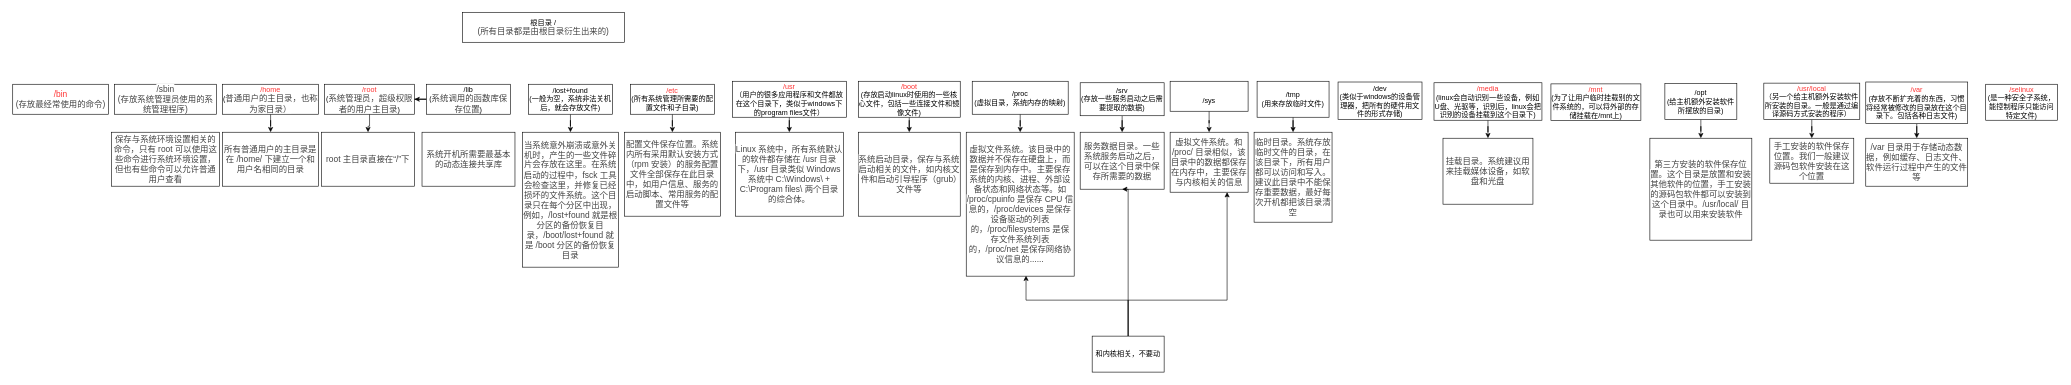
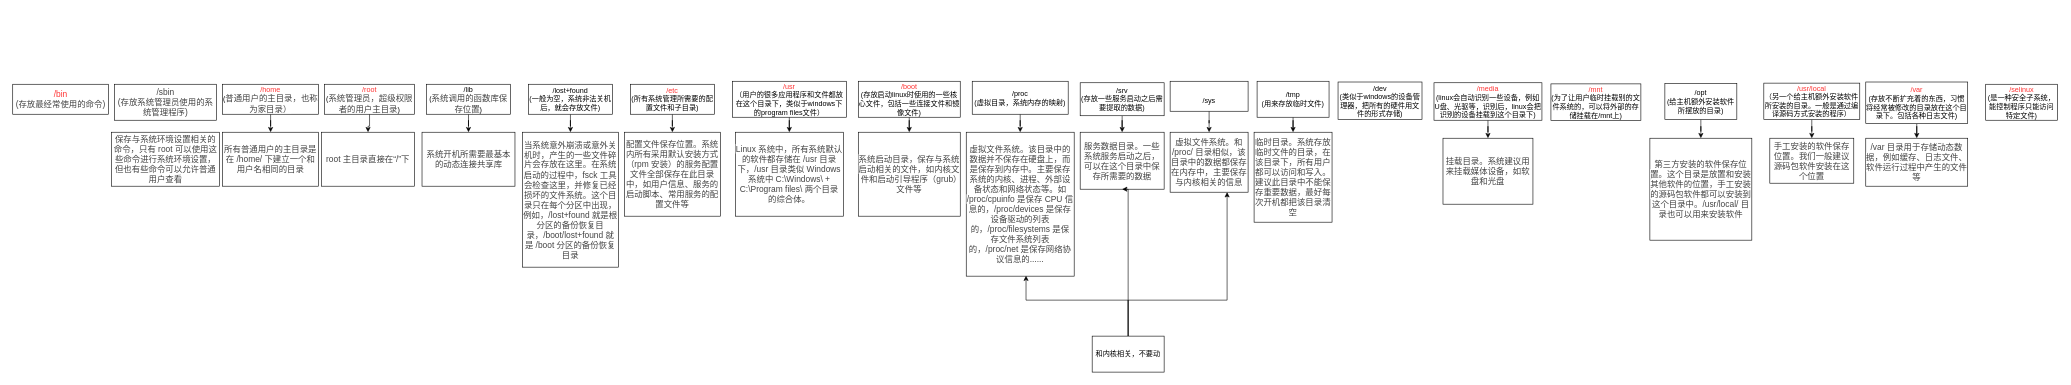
node "根目录 / (所有目录都是由根目录衍生出来的)": removed
node "/sbin (存放系统管理员使用的系统管理程序)": size 102x30 -> 102x36
edge "/lib (系统调用的函数库保存位置)" -> "/root (系统管理员，超级权限者的用户主目录)": now "/lib (系统调用的函数库保存位置)" -> "系统开机所需要最基本的动态连接共享库"
